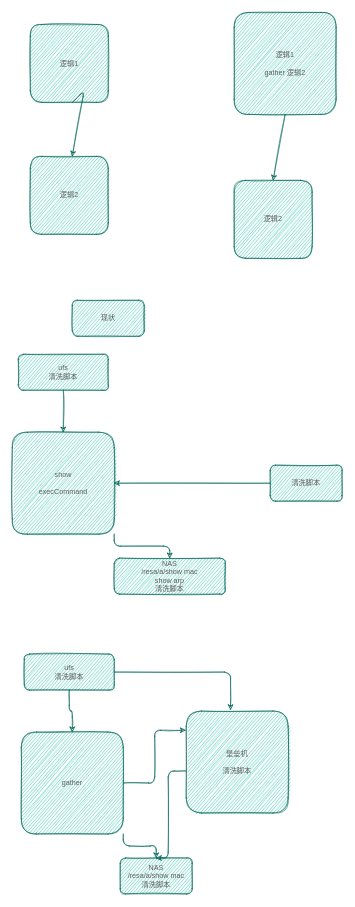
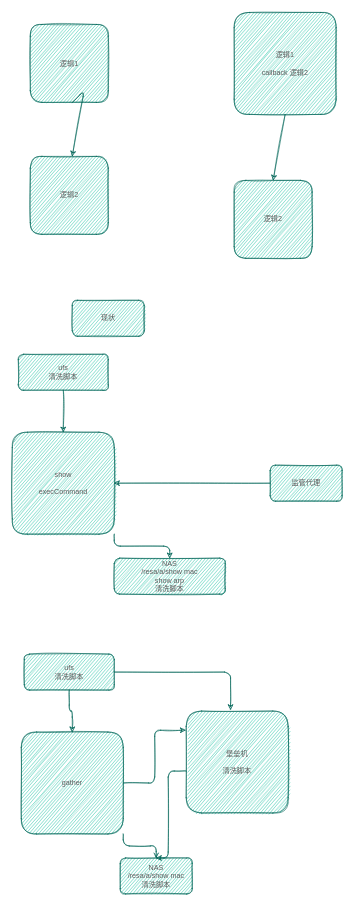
node "逻辑1 gather 逻辑2": label "逻辑1 gather 逻辑2" -> "逻辑1 callback 逻辑2"
node "清洗脚本": label "清洗脚本" -> "监管代理"
edge "gather" -> "NAS /resa/a/show mac 清洗脚本": arrowhead classic -> open
